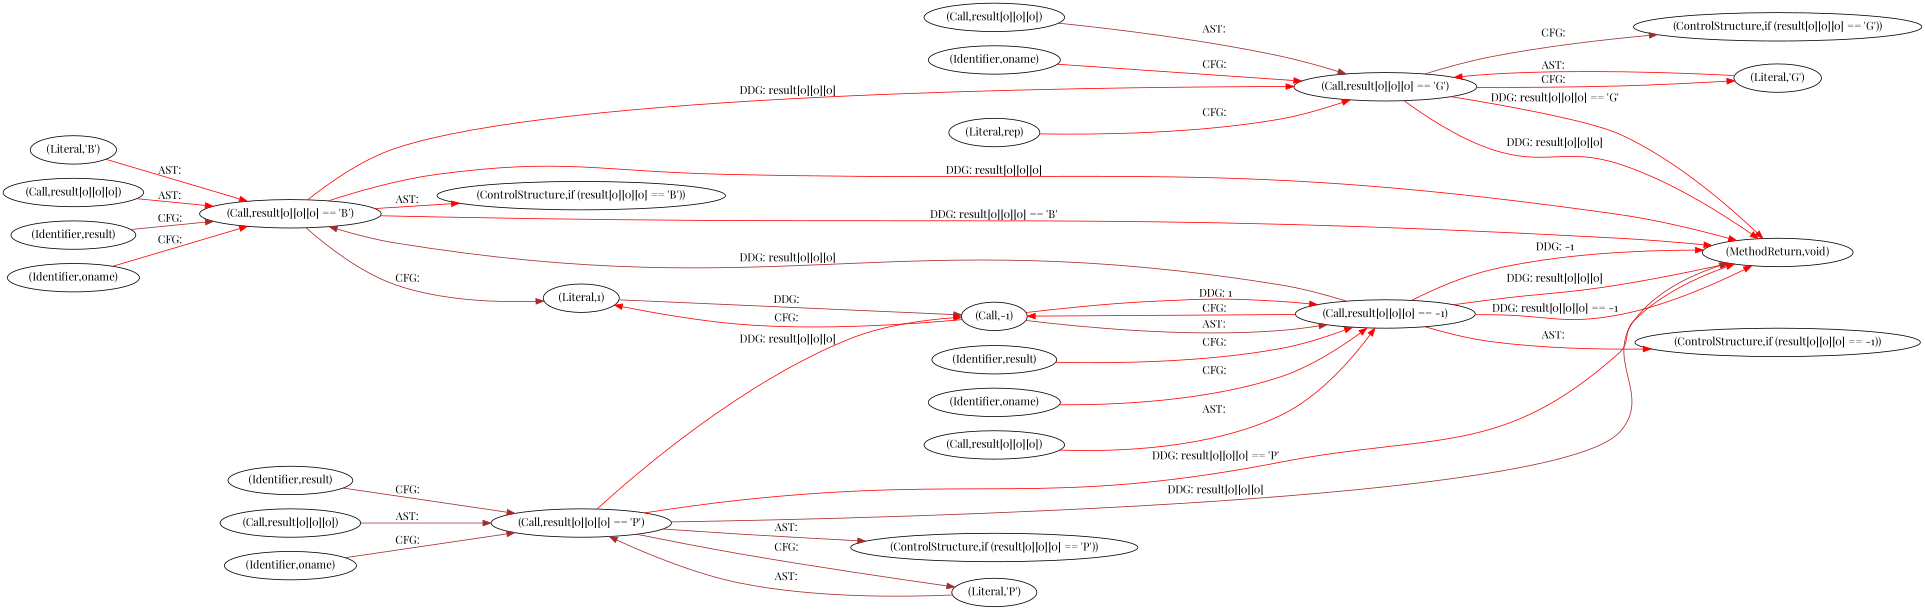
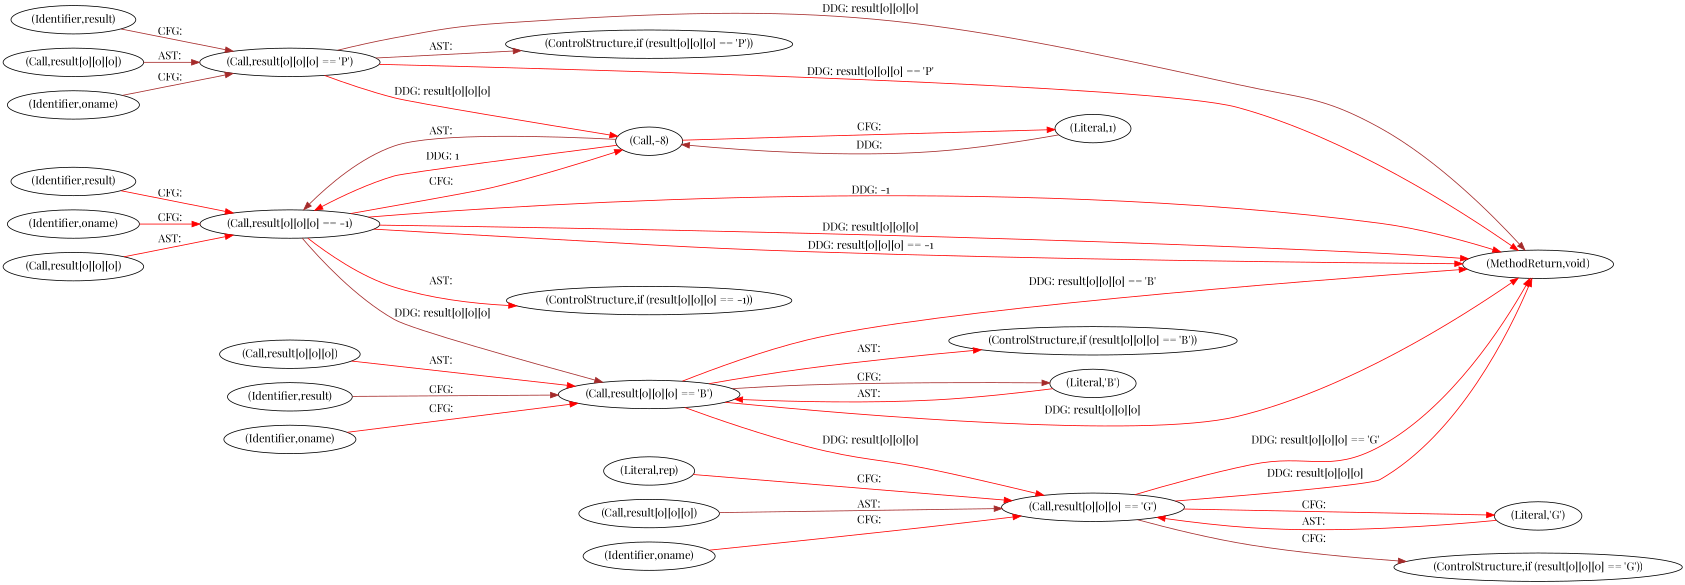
edge "(Call,result[0][0][0] == 'B')" -> "(Literal,1)": now "(Call,result[0][0][0] == 'B')" -> "(Literal,'B')"
node "(Call,-1)": label "(Call,-1)" -> "(Call,-8)"
node "(Literal,'P')": removed
